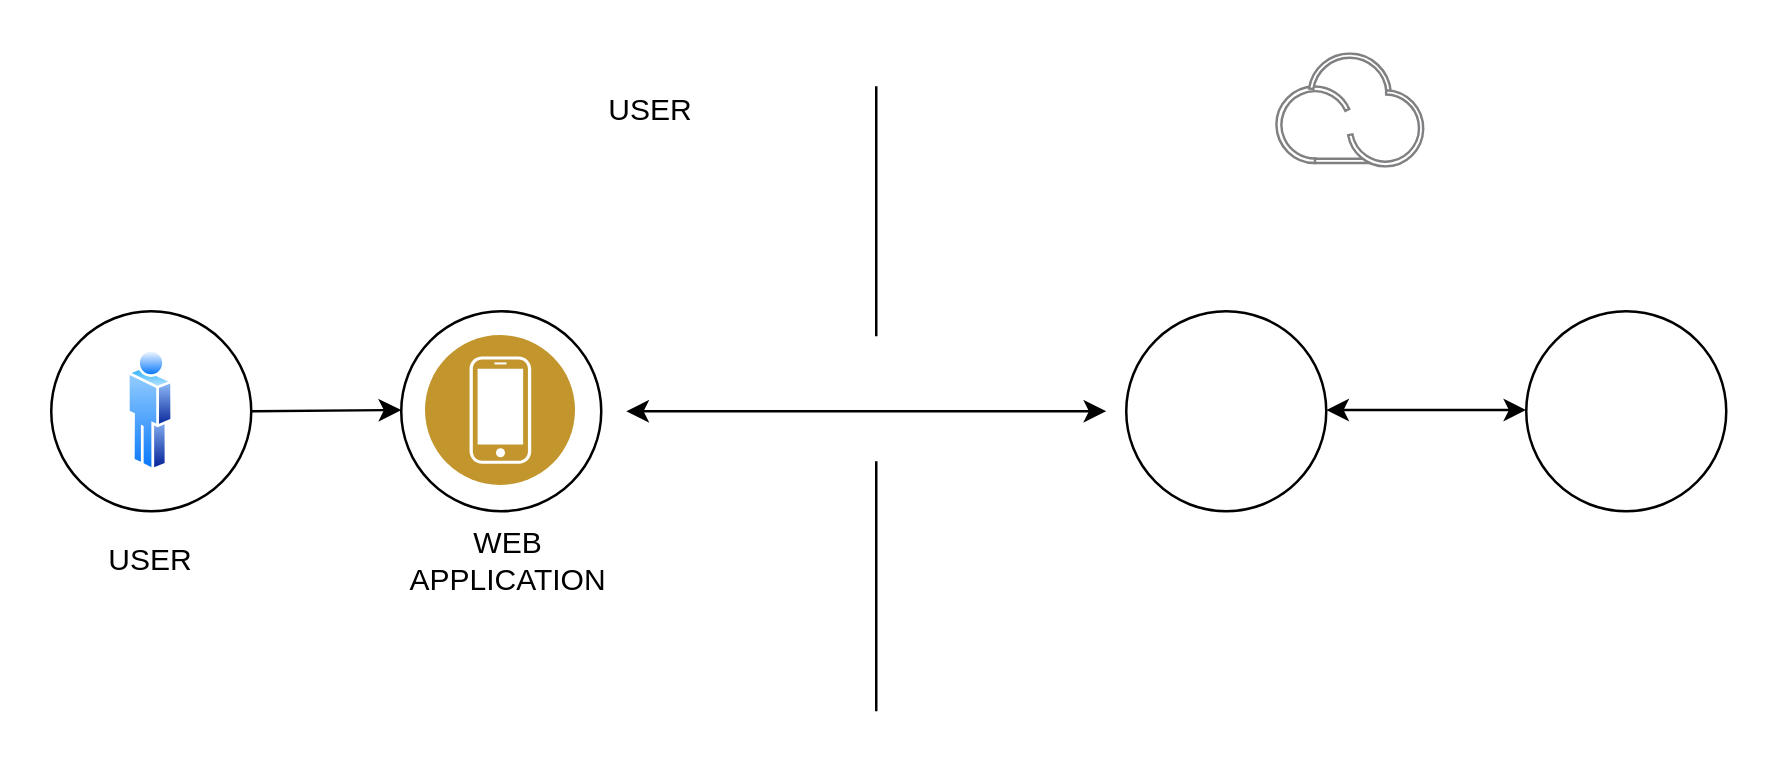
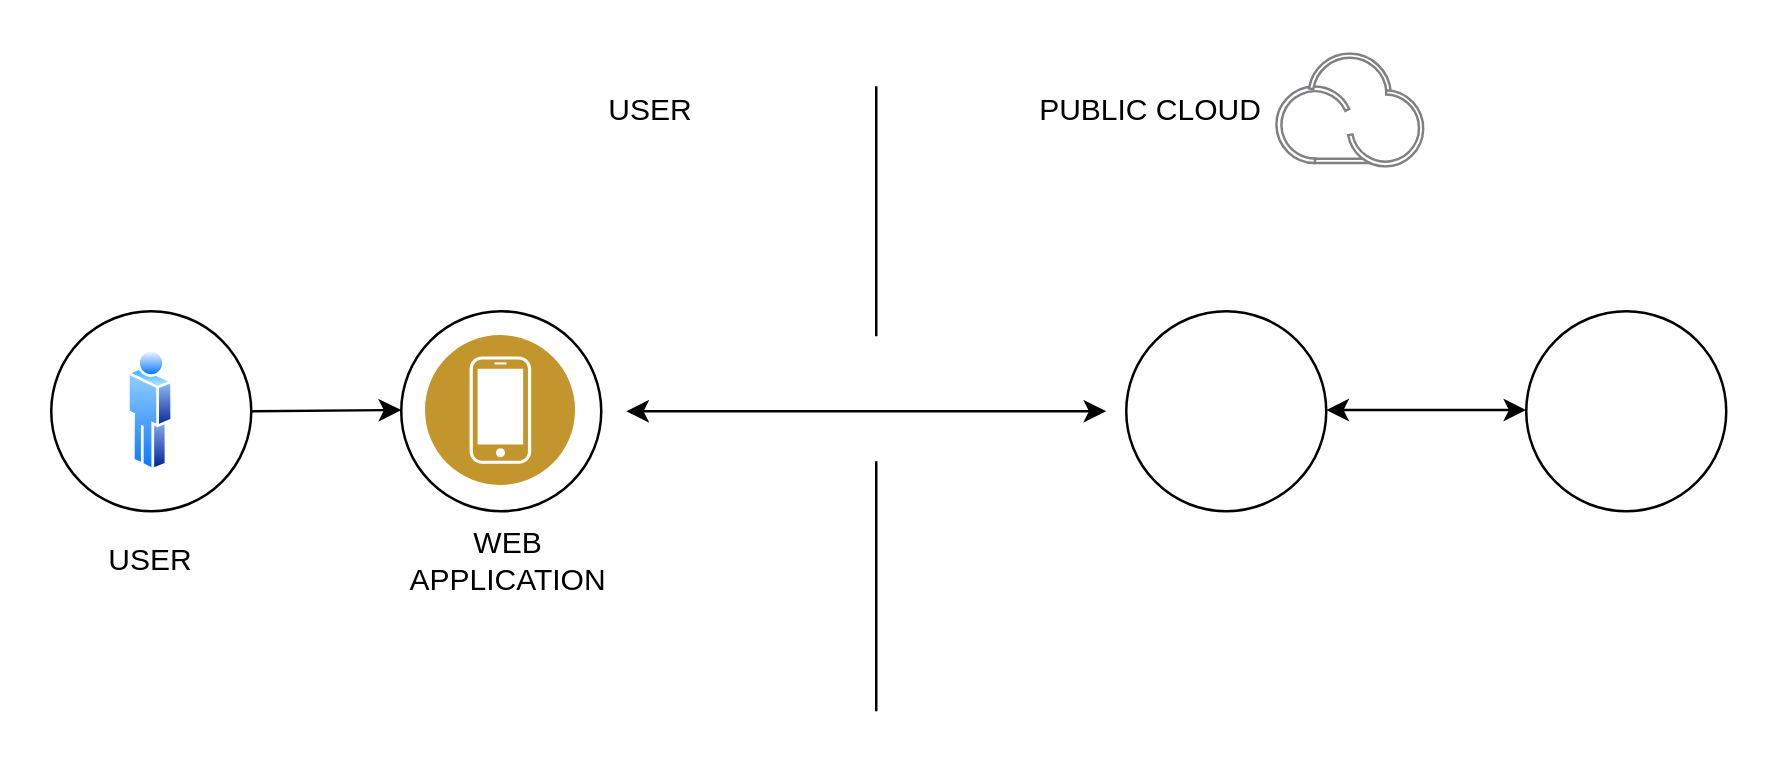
node "PUBLIC CLOUD": added
